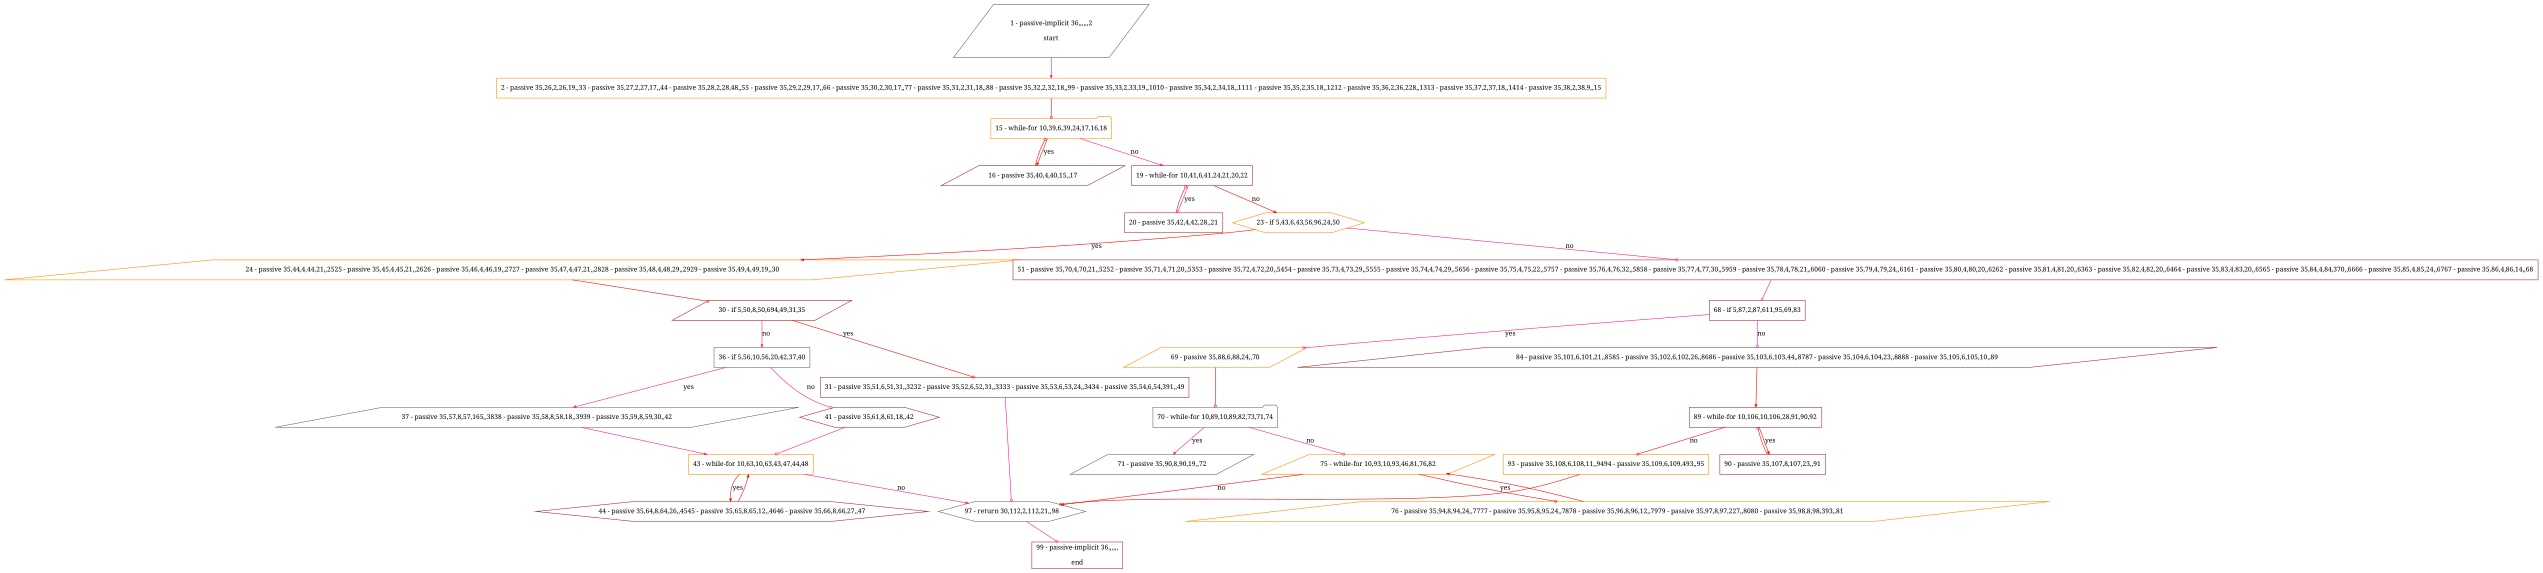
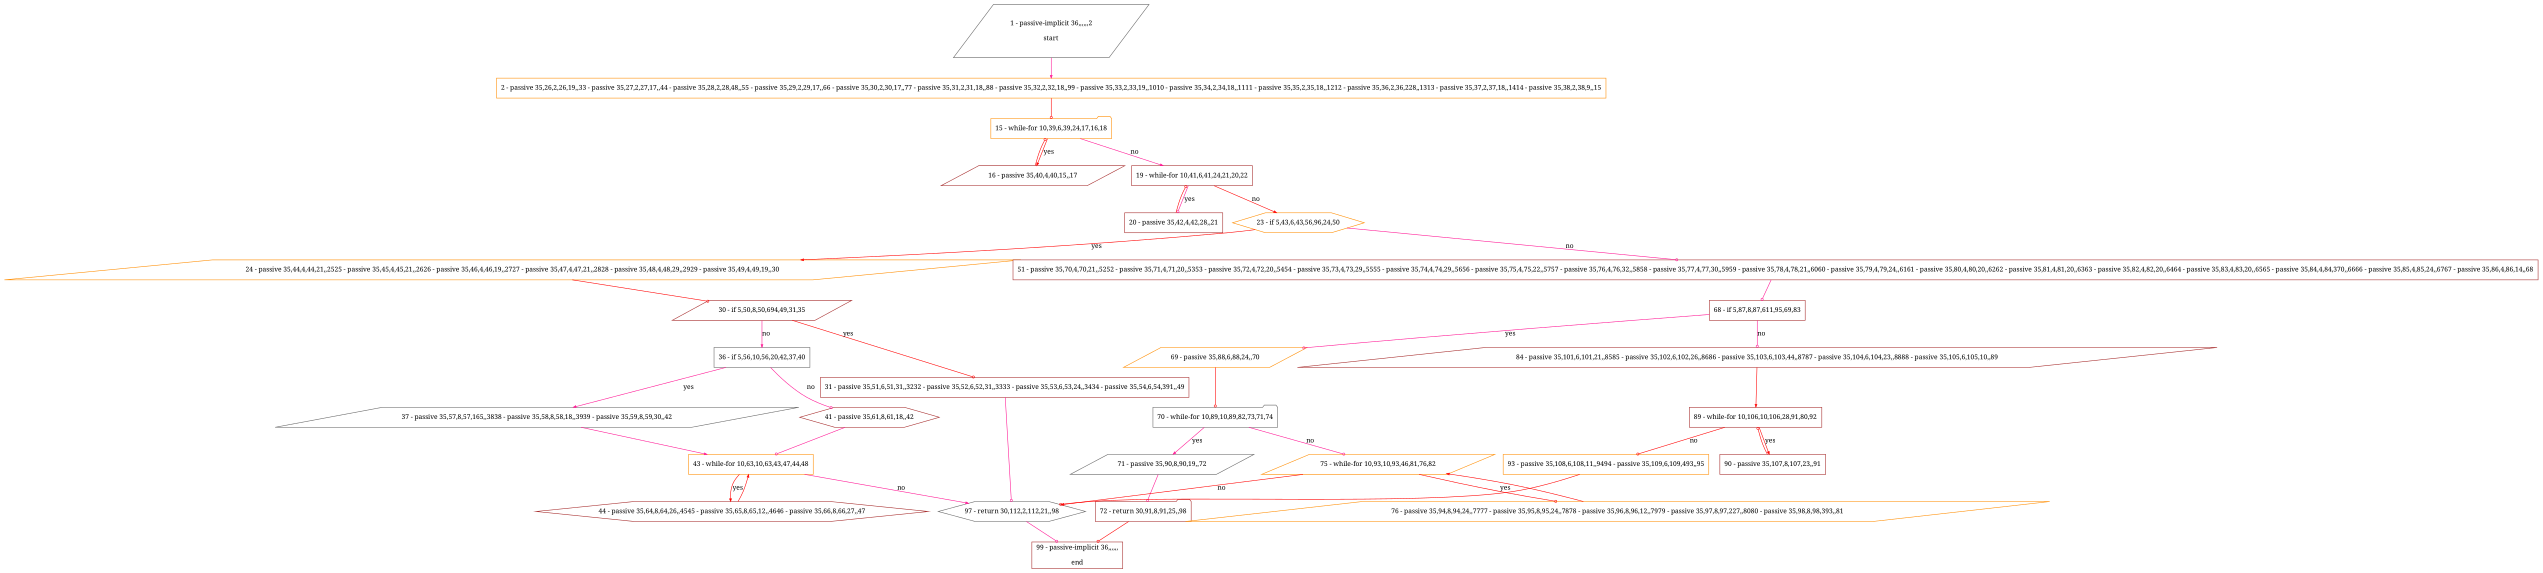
node "68 - if 5,87,2,87,611,95,69,83": label "68 - if 5,87,2,87,611,95,69,83" -> "68 - if 5,87,8,87,611,95,69,83"
node "89 - while-for 10,106,10,106,28,91,90,92": label "89 - while-for 10,106,10,106,28,91,90,92" -> "89 - while-for 10,106,10,106,28,91,80,92"
node "72 - return 30,91,8,91,25,,98": added
